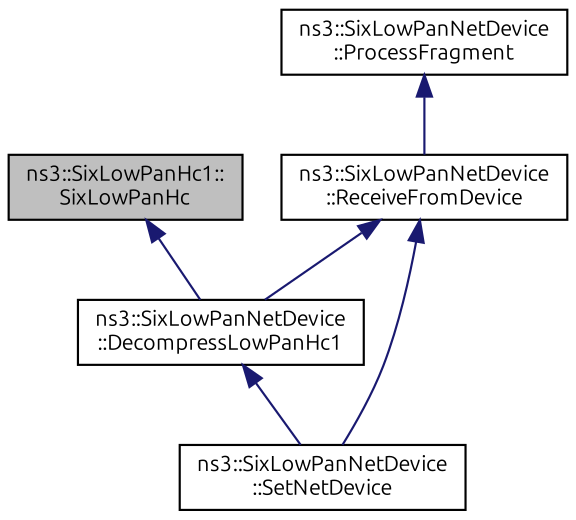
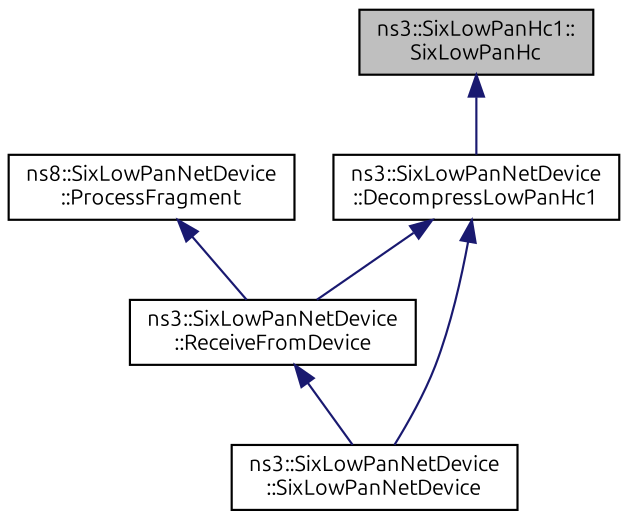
node "ns3::SixLowPanNetDevice ::ProcessFragment": label "ns3::SixLowPanNetDevice ::ProcessFragment" -> "ns8::SixLowPanNetDevice ::ProcessFragment"
edge "ns3::SixLowPanNetDevice ::DecompressLowPanHc1" -> "ns3::SixLowPanNetDevice ::ReceiveFromDevice": reversed
node "ns3::SixLowPanNetDevice ::SetNetDevice": label "ns3::SixLowPanNetDevice ::SetNetDevice" -> "ns3::SixLowPanNetDevice ::SixLowPanNetDevice"
